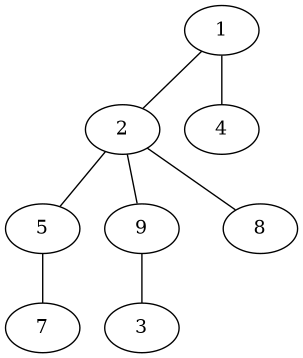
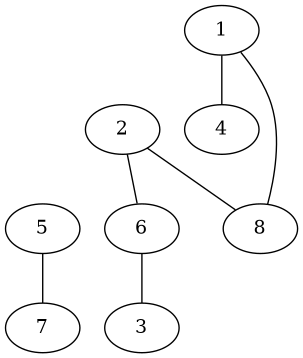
edge "1" -- "2": now "1" -- "8"
edge "2" -- "5": removed
node "9": label "9" -> "6"
